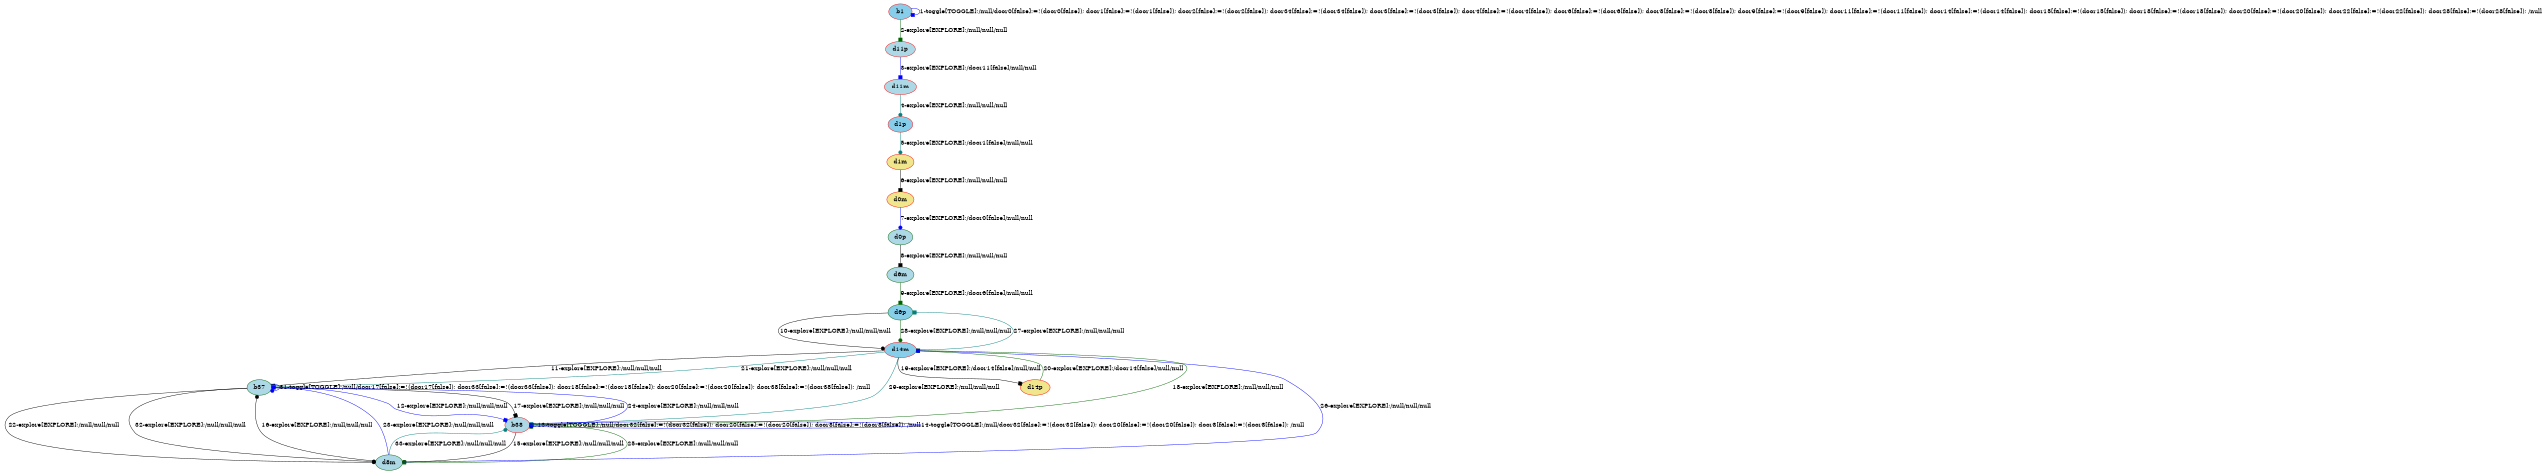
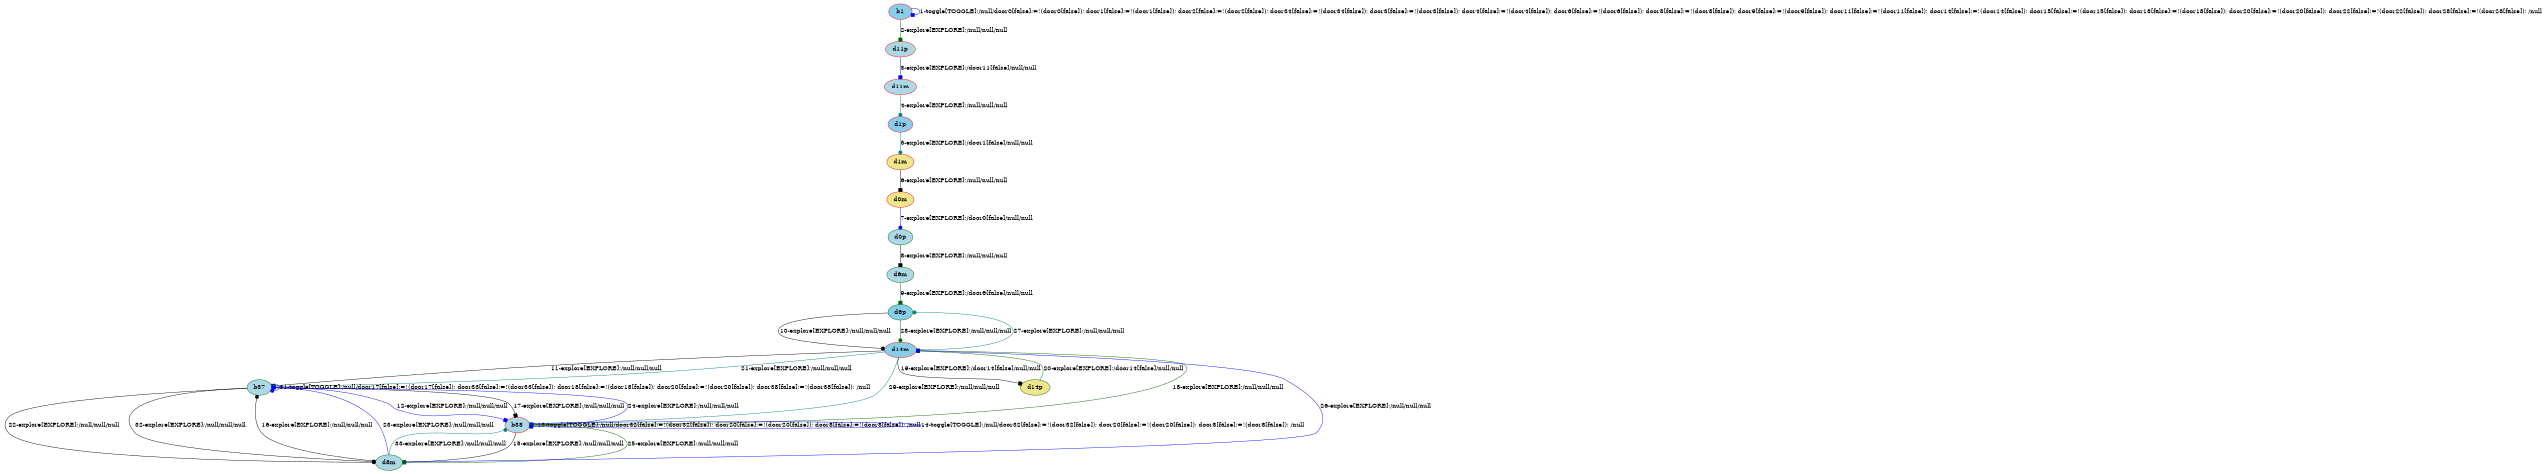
edge "d14m" -> "d6p": arrowhead box -> dot
node "d14p": color red -> darkgreen
